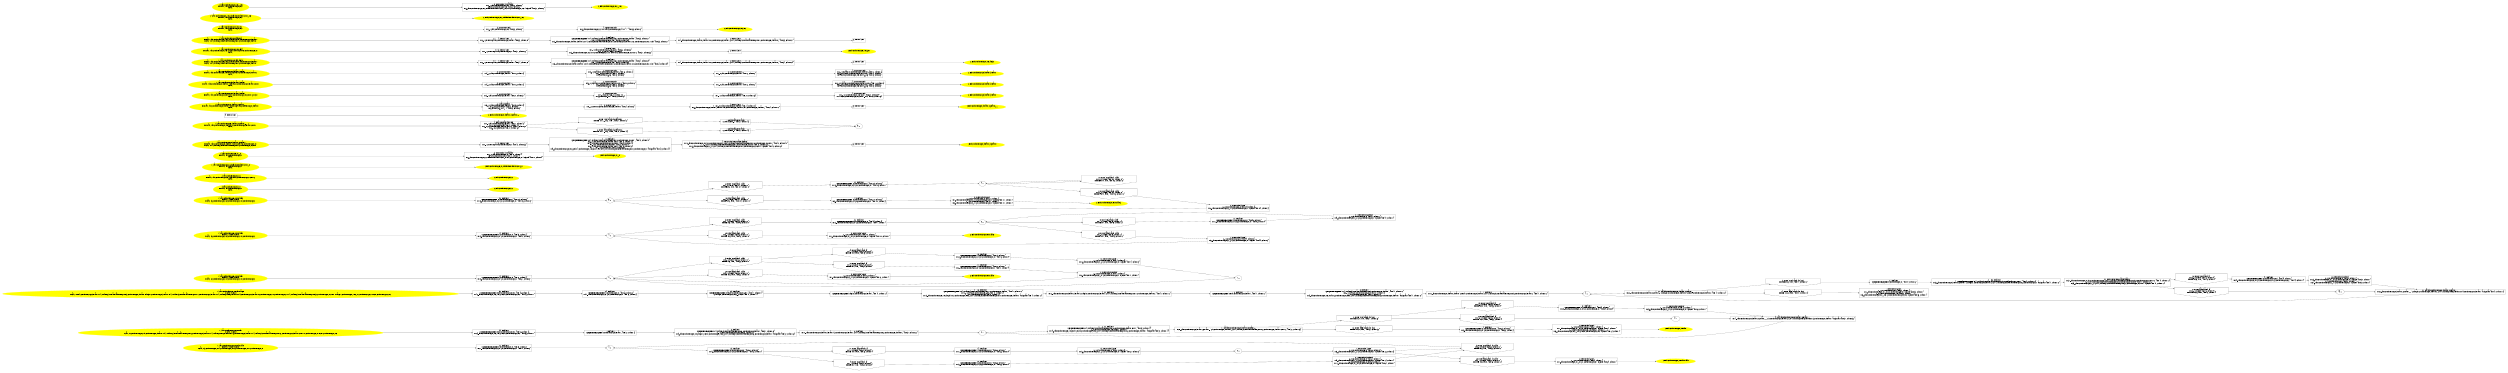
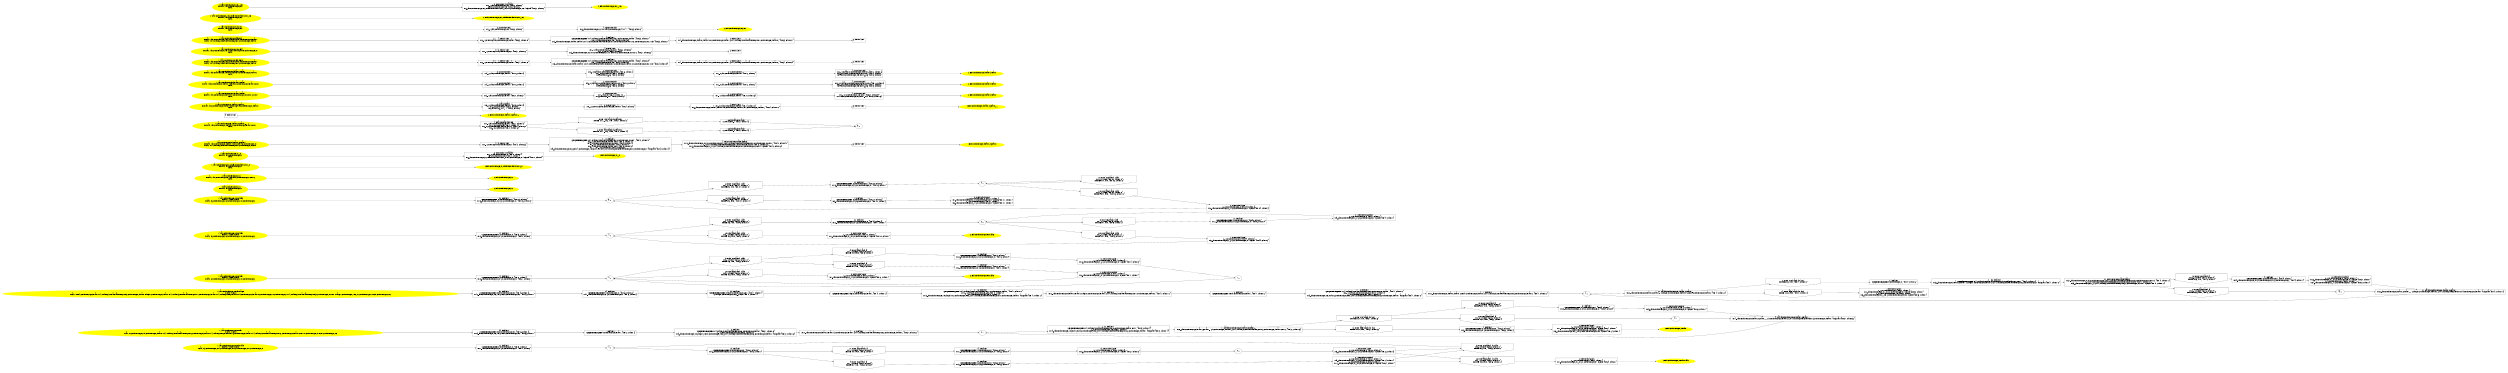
node "2: Exit continue_scope::vec::get": removed
node "2: Exit continue_scope::vec::begin": removed
node "2: Exit continue_scope::test_while3": removed
